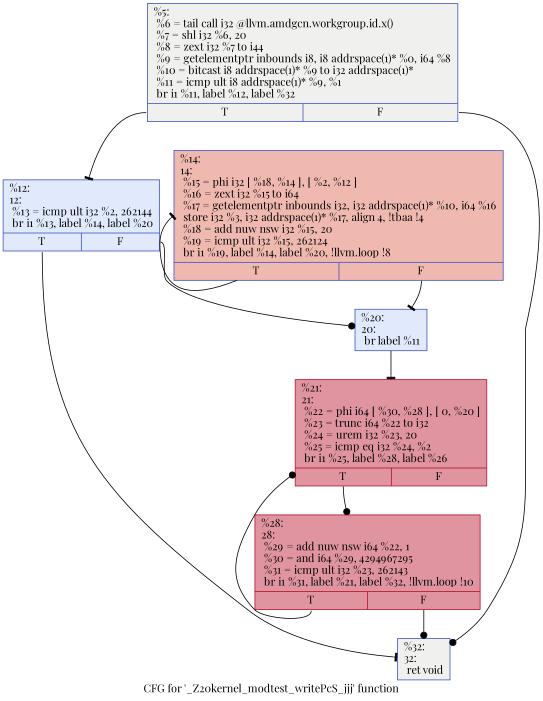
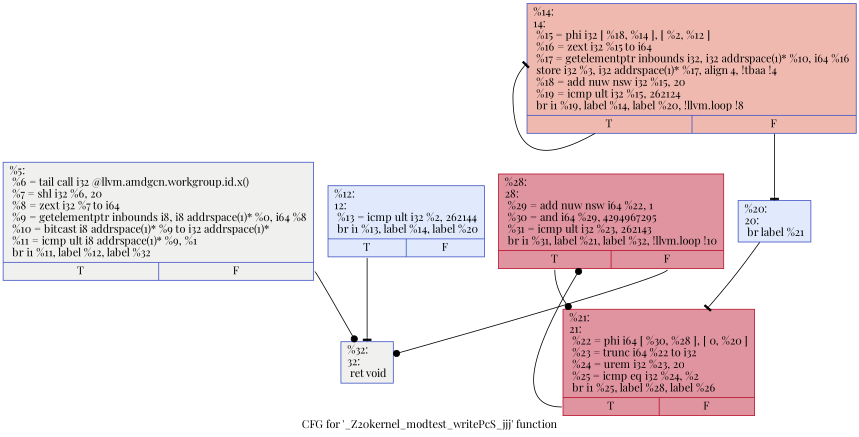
node "%5:": text "%8 = zext i32 %7 to i44" -> "%8 = zext i32 %7 to i64"
edge "%5:" -> "%12:": removed
edge "%12:" -> "%20:": removed
node "%20:": text "br label %11" -> "br label %21"
